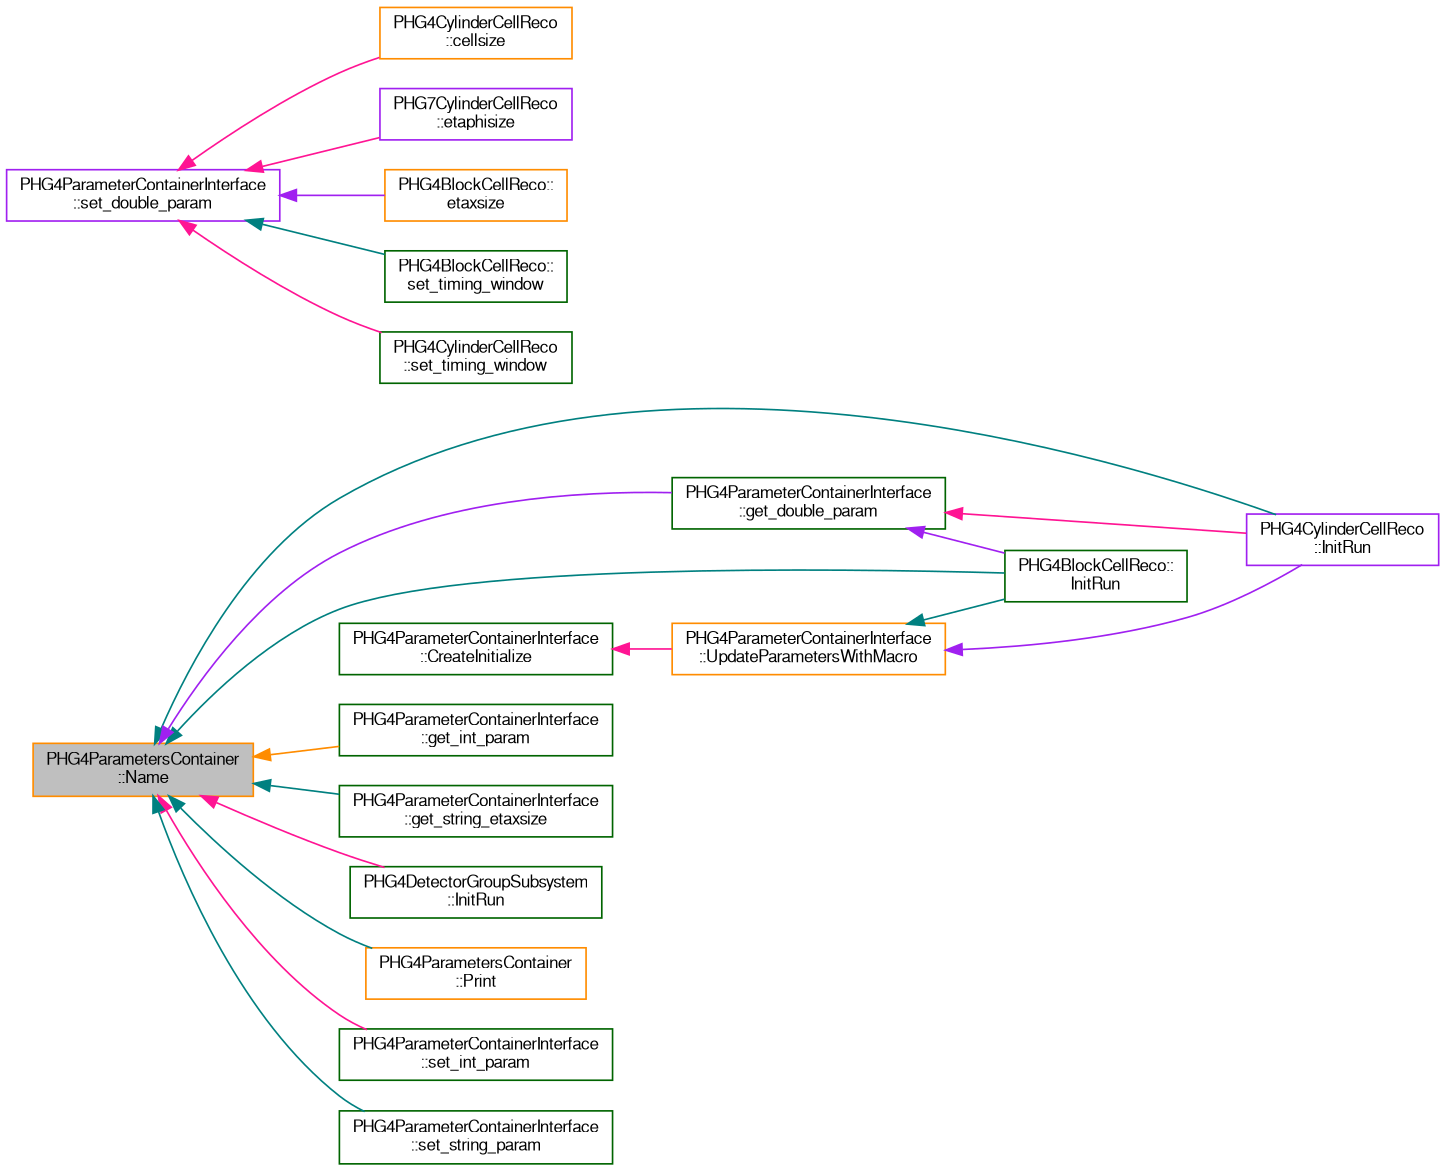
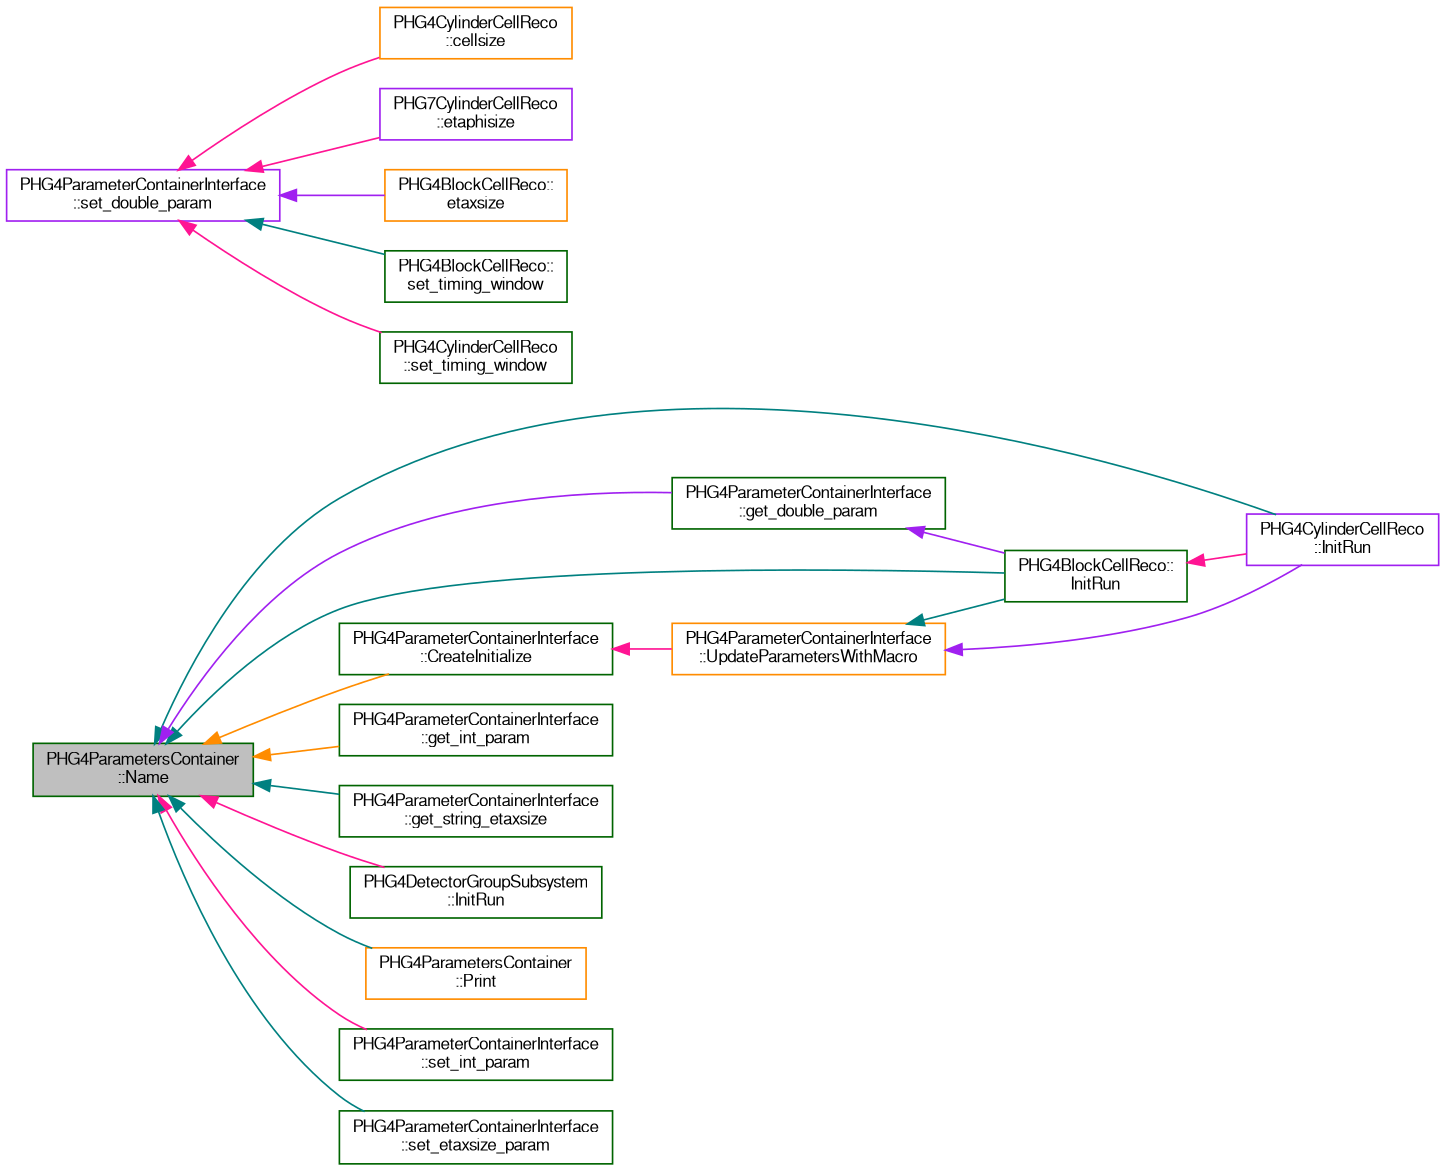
edge "PHG4CylinderCellReco ::InitRun" -> "PHG4ParameterContainerInterface ::get_double_param": now "PHG4CylinderCellReco ::InitRun" -> "PHG4BlockCellReco:: InitRun"
edge "PHG4ParameterContainerInterface ::CreateInitialize" -> "PHG4ParametersContainer ::Name": added
node "PHG4ParametersContainer ::Name": color darkorange -> darkgreen
node "PHG4ParameterContainerInterface ::set_string_param": label "PHG4ParameterContainerInterface ::set_string_param" -> "PHG4ParameterContainerInterface ::set_etaxsize_param"
